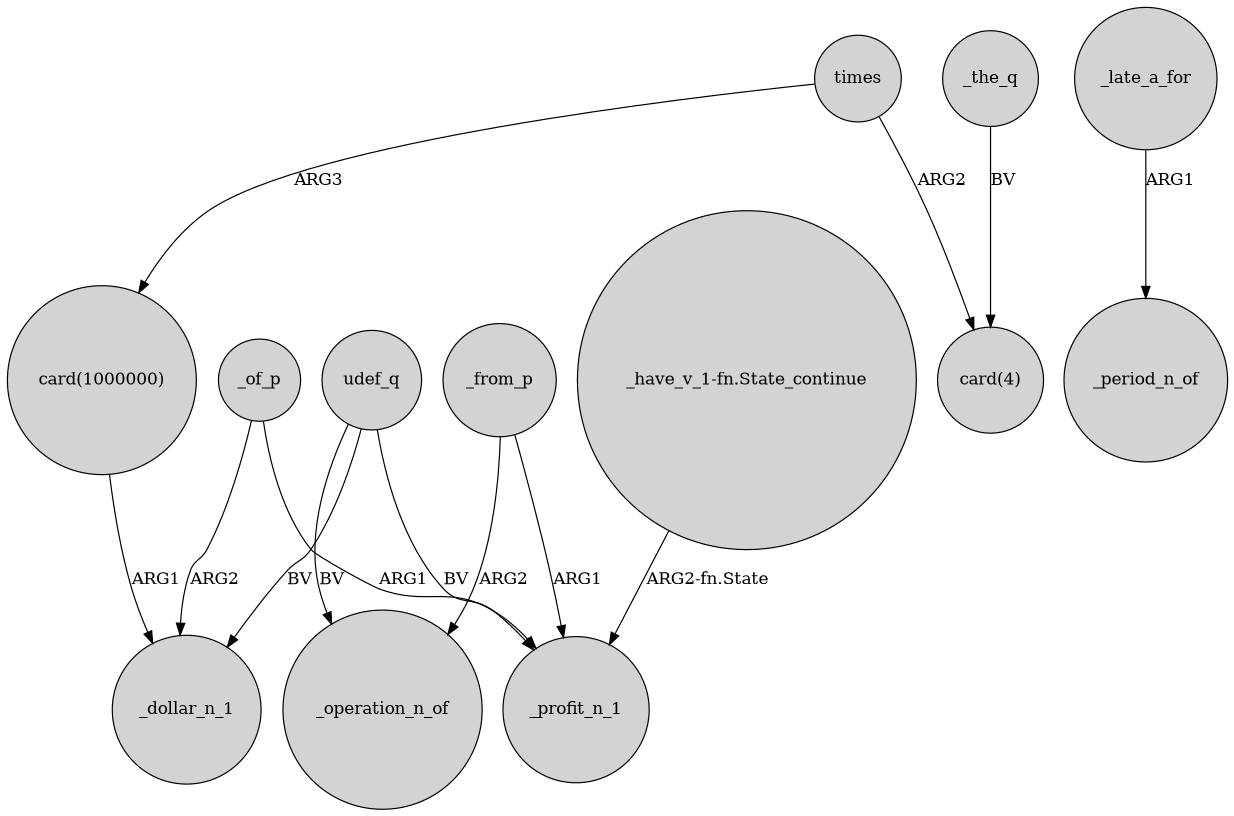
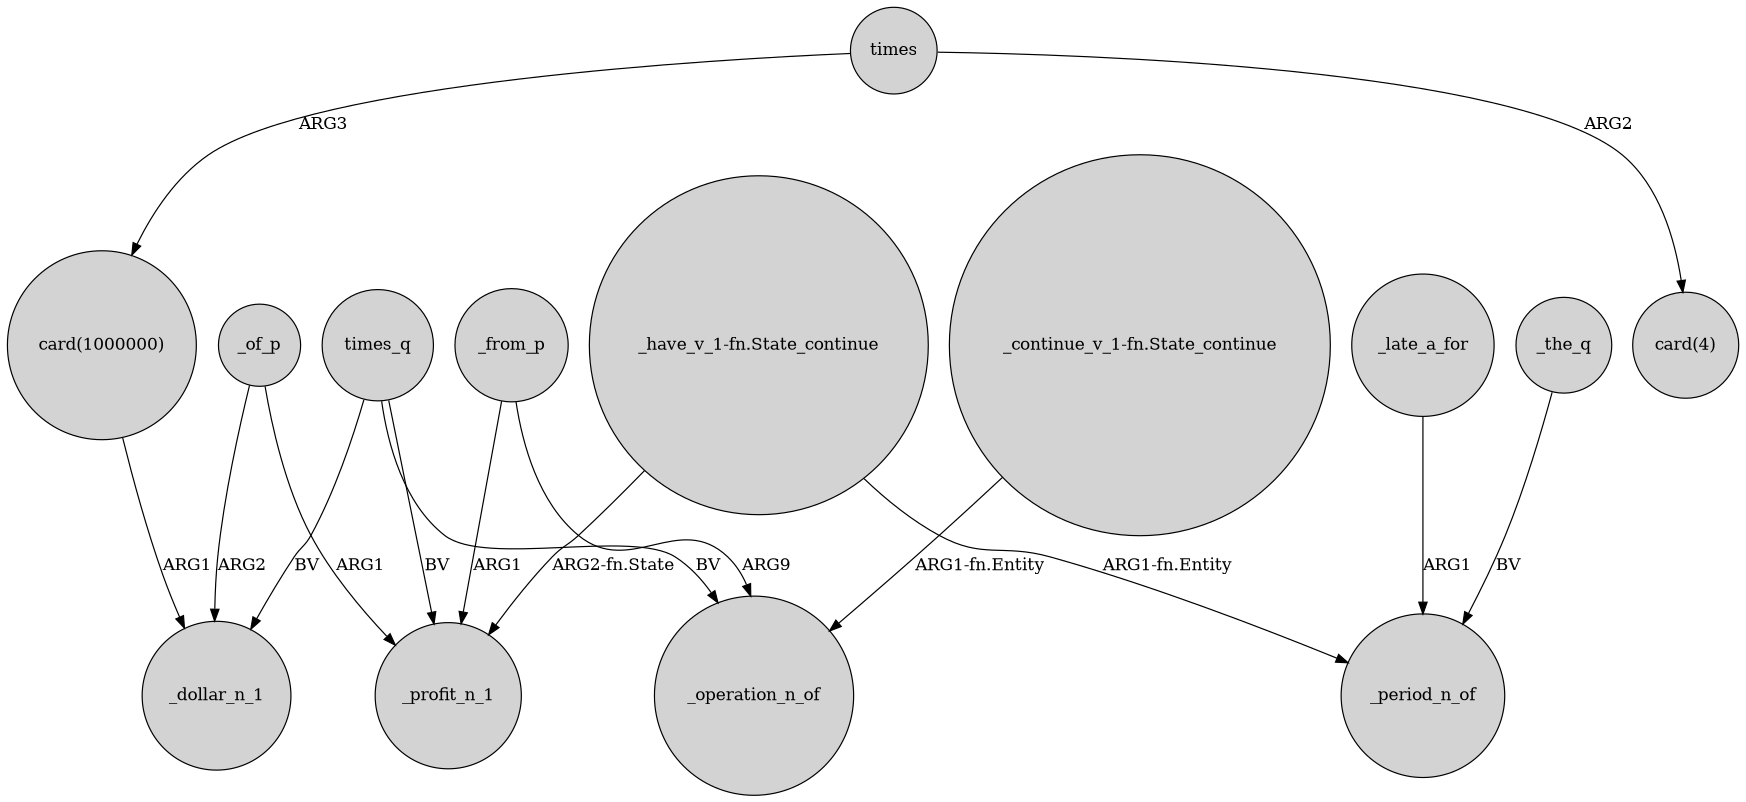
edge "_the_q" -> "card(4)": now "_the_q" -> "_period_n_of"
node "_continue_v_1-fn.State_continue": added
node "udef_q": label "udef_q" -> "times_q"
edge "_have_v_1-fn.State_continue" -> "_period_n_of": added, label "ARG1-fn.Entity"
edge "_from_p" -> "_operation_n_of": label "ARG2" -> "ARG9"
